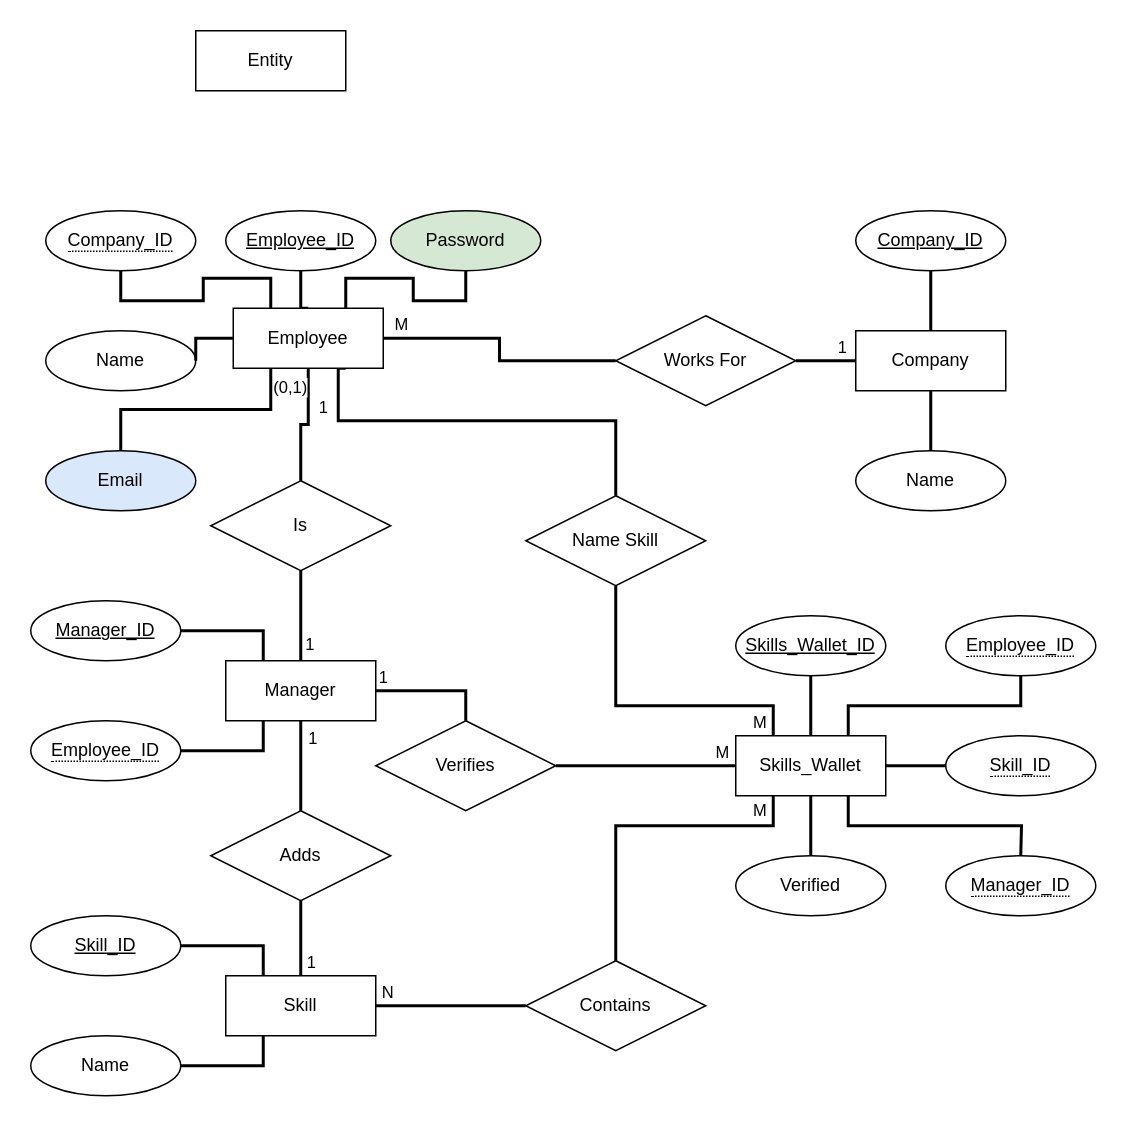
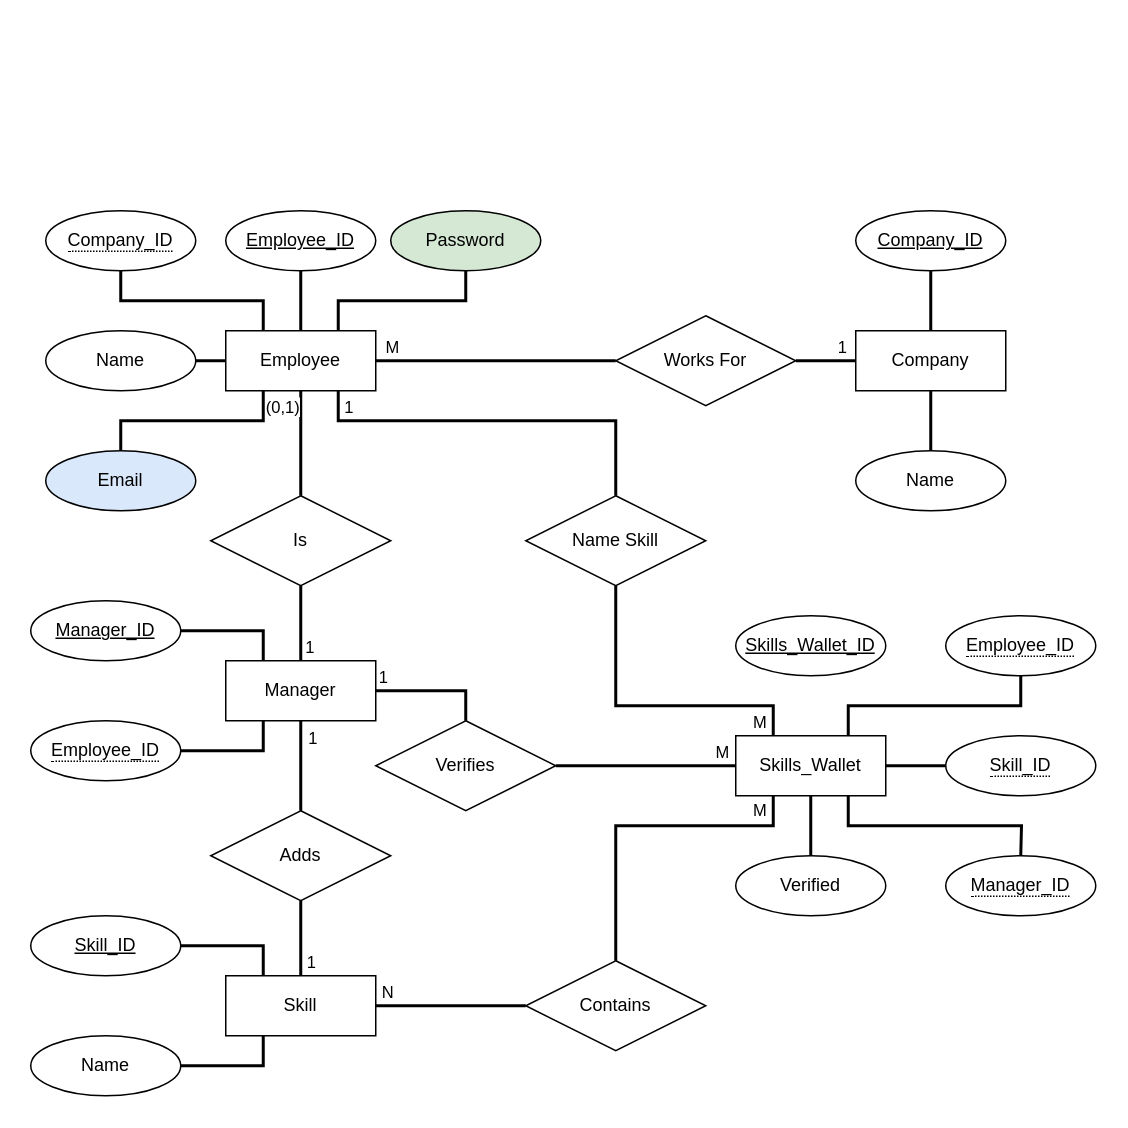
node "Entity": removed
node "Employee": moved (308, 338) -> (301, 361)
node "Is": moved (301, 526) -> (301, 541)
edge "Skills_Wallet_ID" -- "Skills_Wallet": removed
